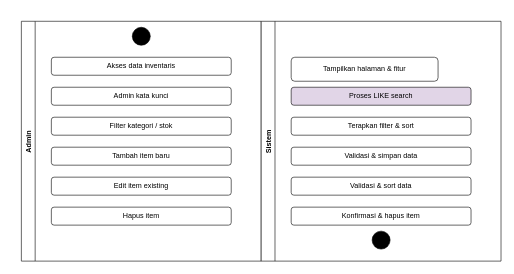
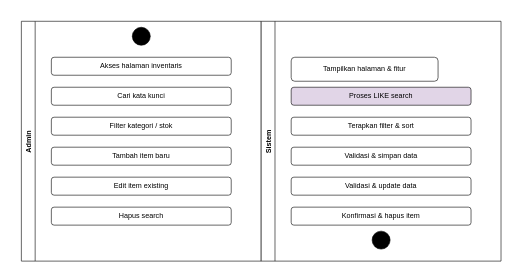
node "Akses data inventaris": label "Akses data inventaris" -> "Akses halaman inventaris"
node "Admin kata kunci": label "Admin kata kunci" -> "Cari kata kunci"
node "Validasi & sort data": label "Validasi & sort data" -> "Validasi & update data"
node "Hapus item": label "Hapus item" -> "Hapus search"
